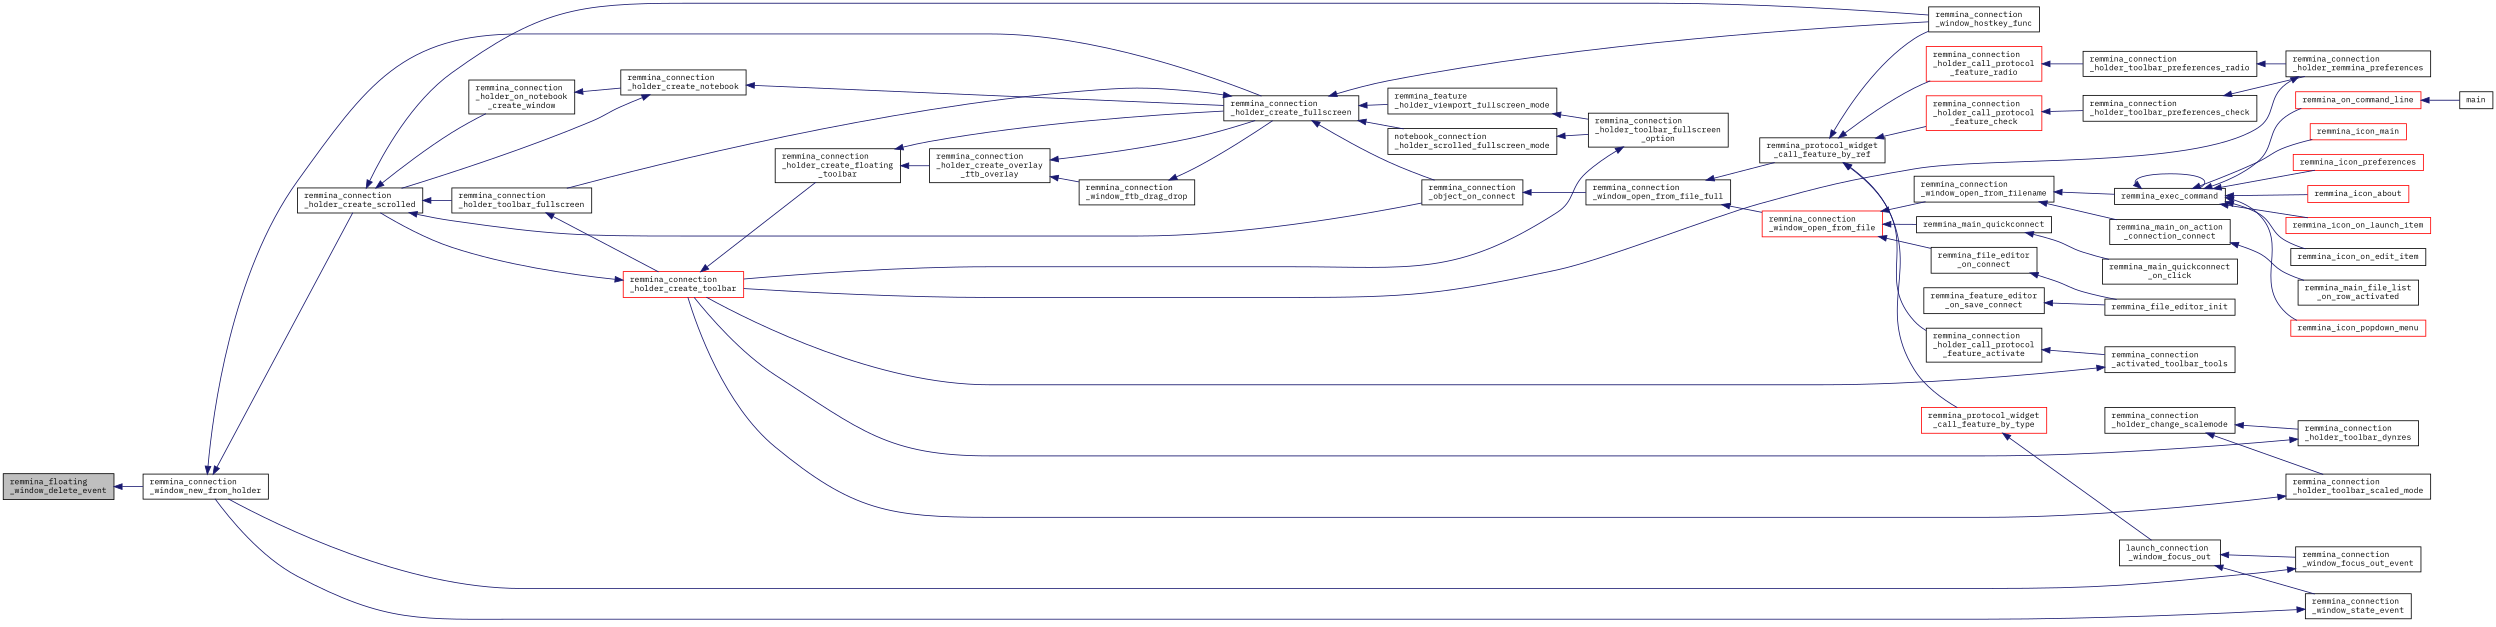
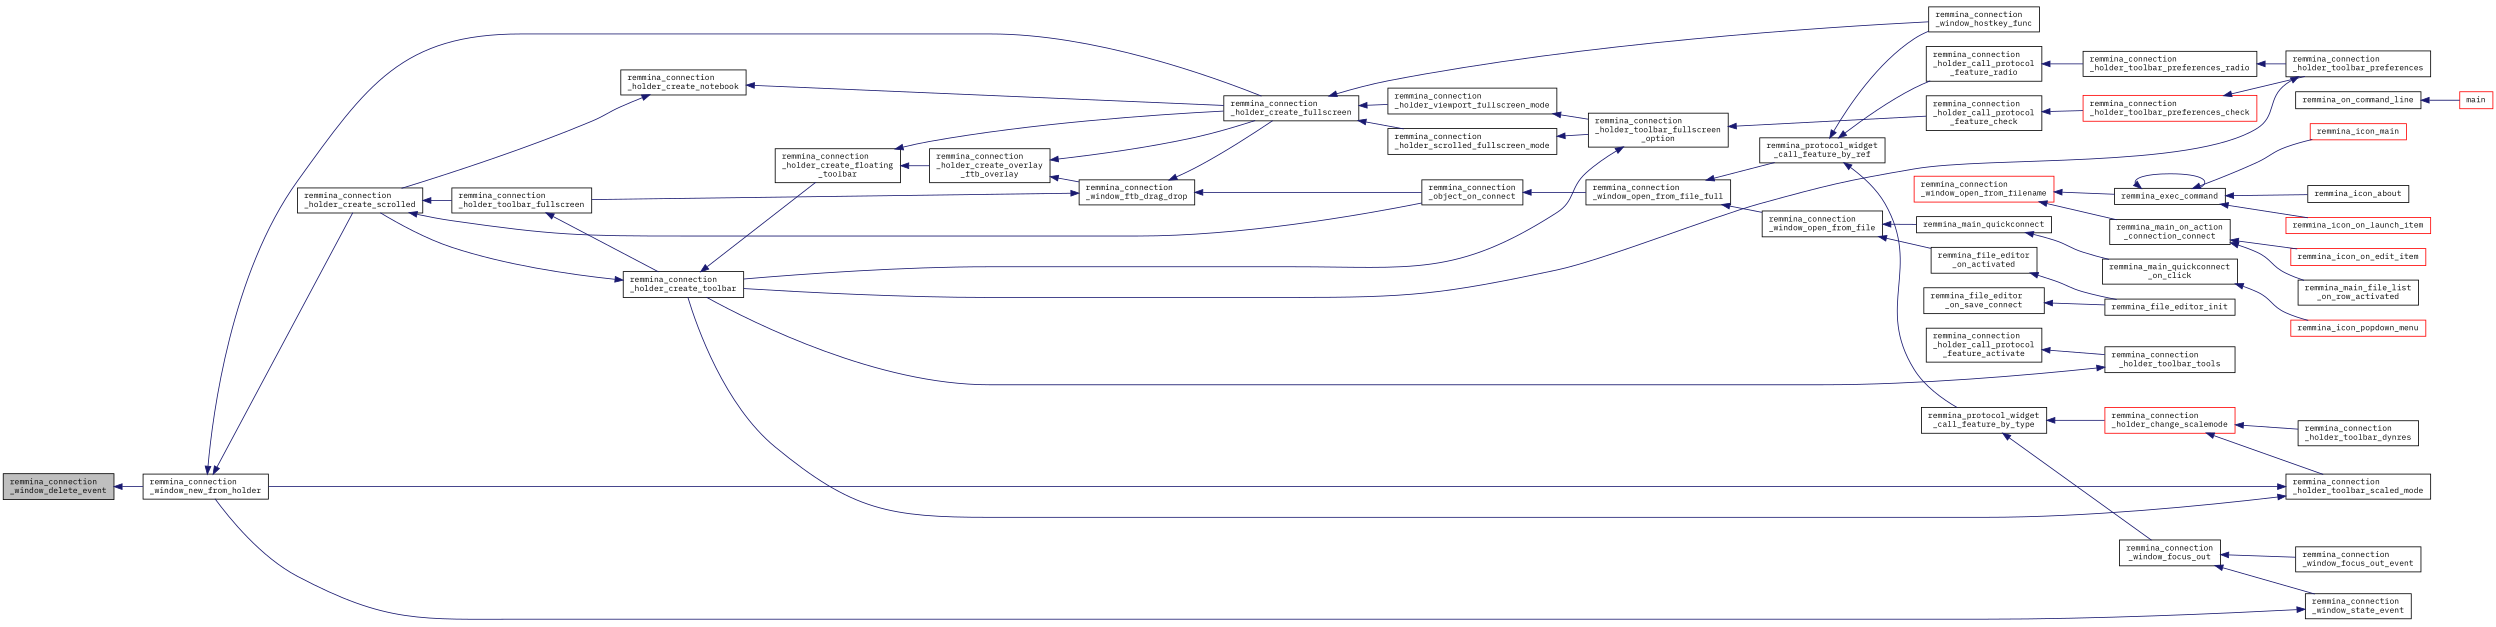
edge "remmina_connection _window_hostkey_func" -> "remmina_connection _holder_create_scrolled": removed
node "remmina_connection _holder_call_protocol _feature_radio": color red -> black
node "remmina_connection _holder_remmina_preferences": label "remmina_connection _holder_remmina_preferences" -> "remmina_connection _holder_toolbar_preferences"
node "remmina_connection _holder_on_notebook _create_window": removed
node "remmina_on_command_line": color red -> black
node "main": color black -> red
node "remmina_feature _holder_viewport_fullscreen_mode": label "remmina_feature _holder_viewport_fullscreen_mode" -> "remmina_connection _holder_viewport_fullscreen_mode"
node "remmina_connection _holder_toolbar_preferences_check": color black -> red
node "remmina_connection _holder_call_protocol _feature_check": color red -> black
edge "remmina_connection _holder_toolbar_fullscreen" -> "remmina_connection _holder_create_fullscreen": now "remmina_connection _holder_toolbar_fullscreen" -> "remmina_connection _window_ftb_drag_drop"
edge "remmina_connection _holder_call_protocol _feature_check" -> "remmina_protocol_widget _call_feature_by_ref": now "remmina_connection _holder_call_protocol _feature_check" -> "remmina_connection _holder_toolbar_fullscreen _option"
node "notebook_connection _holder_scrolled_fullscreen_mode": label "notebook_connection _holder_scrolled_fullscreen_mode" -> "remmina_connection _holder_scrolled_fullscreen_mode"
edge "remmina_on_command_line" -> "remmina_exec_command": removed
edge "remmina_connection _object_on_connect" -> "remmina_connection _holder_create_fullscreen": now "remmina_connection _object_on_connect" -> "remmina_connection _window_ftb_drag_drop"
node "remmina_icon_preferences": removed
node "remmina_connection _window_open_from_filename": color black -> red
node "remmina_icon_about": color red -> black
edge "remmina_connection _window_open_from_filename" -> "remmina_connection _window_open_from_file": removed
node "remmina_connection _window_open_from_file": color red -> black
edge "remmina_icon_on_edit_item" -> "remmina_exec_command": now "remmina_icon_on_edit_item" -> "remmina_main_on_action _connection_connect"
edge "remmina_connection _holder_call_protocol _feature_activate" -> "remmina_protocol_widget _call_feature_by_ref": removed
edge "remmina_icon_popdown_menu" -> "remmina_exec_command": now "remmina_icon_popdown_menu" -> "remmina_main_quickconnect _on_click"
node "remmina_icon_on_edit_item": color black -> red
node "remmina_file_editor _on_connect": label "remmina_file_editor _on_connect" -> "remmina_file_editor _on_activated"
node "remmina_connection _holder_create_toolbar": color red -> black
node "remmina_feature_editor _on_save_connect": label "remmina_feature_editor _on_save_connect" -> "remmina_file_editor _on_save_connect"
node "remmina_connection _activated_toolbar_tools": label "remmina_connection _activated_toolbar_tools" -> "remmina_connection _holder_toolbar_tools"
node "remmina_protocol_widget _call_feature_by_type": color red -> black
edge "remmina_connection _holder_change_scalemode" -> "remmina_protocol_widget _call_feature_by_type": added
node "remmina_connection _holder_change_scalemode": color black -> red
edge "remmina_connection _holder_create_toolbar" -> "remmina_connection _holder_toolbar_dynres": removed
node "remmina_floating _window_delete_event": label "remmina_floating _window_delete_event" -> "remmina_connection _window_delete_event"
node "launch_connection _window_focus_out": label "launch_connection _window_focus_out" -> "remmina_connection _window_focus_out"
edge "remmina_connection _window_new_from_holder" -> "remmina_connection _window_focus_out_event": now "remmina_connection _window_new_from_holder" -> "remmina_connection _holder_toolbar_scaled_mode"
